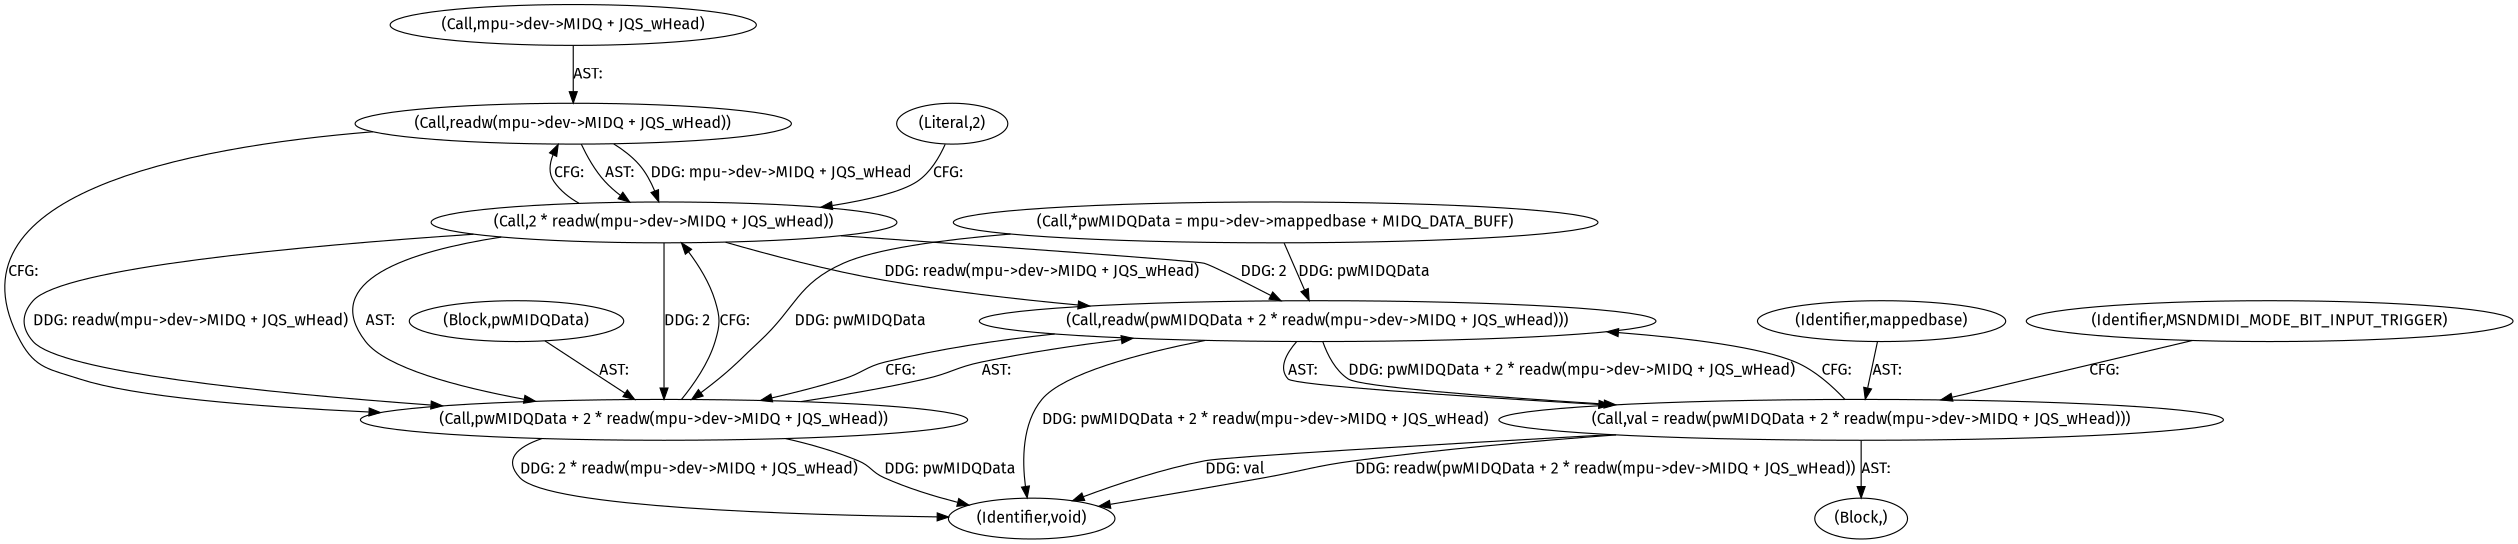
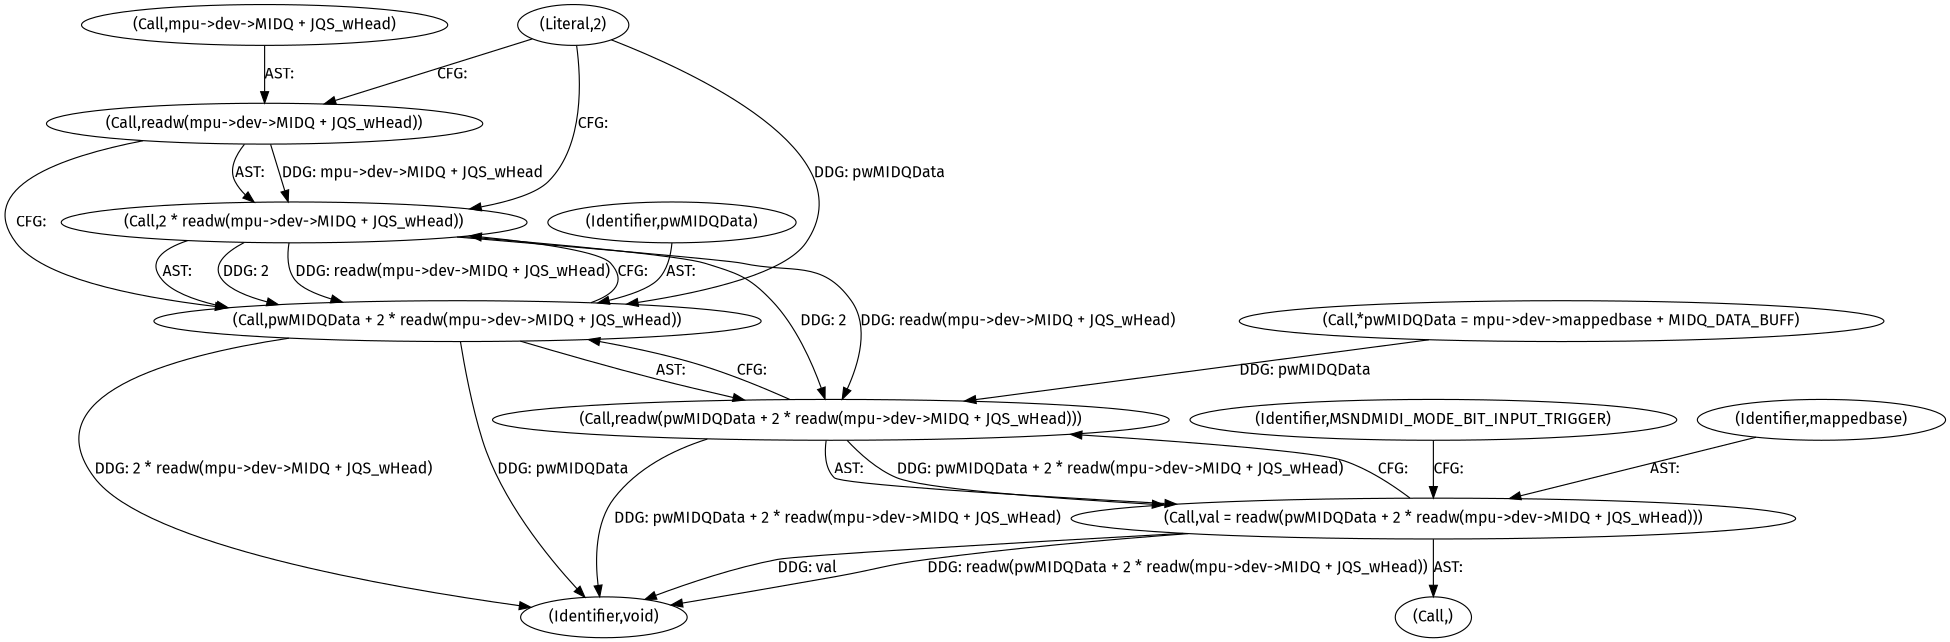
edge "(Call,2 * readw(mpu->dev->MIDQ + JQS_wHead))" -> "(Call,readw(mpu->dev->MIDQ + JQS_wHead))": now "(Literal,2)" -> "(Call,readw(mpu->dev->MIDQ + JQS_wHead))"
edge "(Call,*pwMIDQData = mpu->dev->mappedbase + MIDQ_DATA_BUFF)" -> "(Call,pwMIDQData + 2 * readw(mpu->dev->MIDQ + JQS_wHead))": now "(Literal,2)" -> "(Call,pwMIDQData + 2 * readw(mpu->dev->MIDQ + JQS_wHead))"
node "(Block,pwMIDQData)": label "(Block,pwMIDQData)" -> "(Identifier,pwMIDQData)"
node "(Block,)": label "(Block,)" -> "(Call,)"
